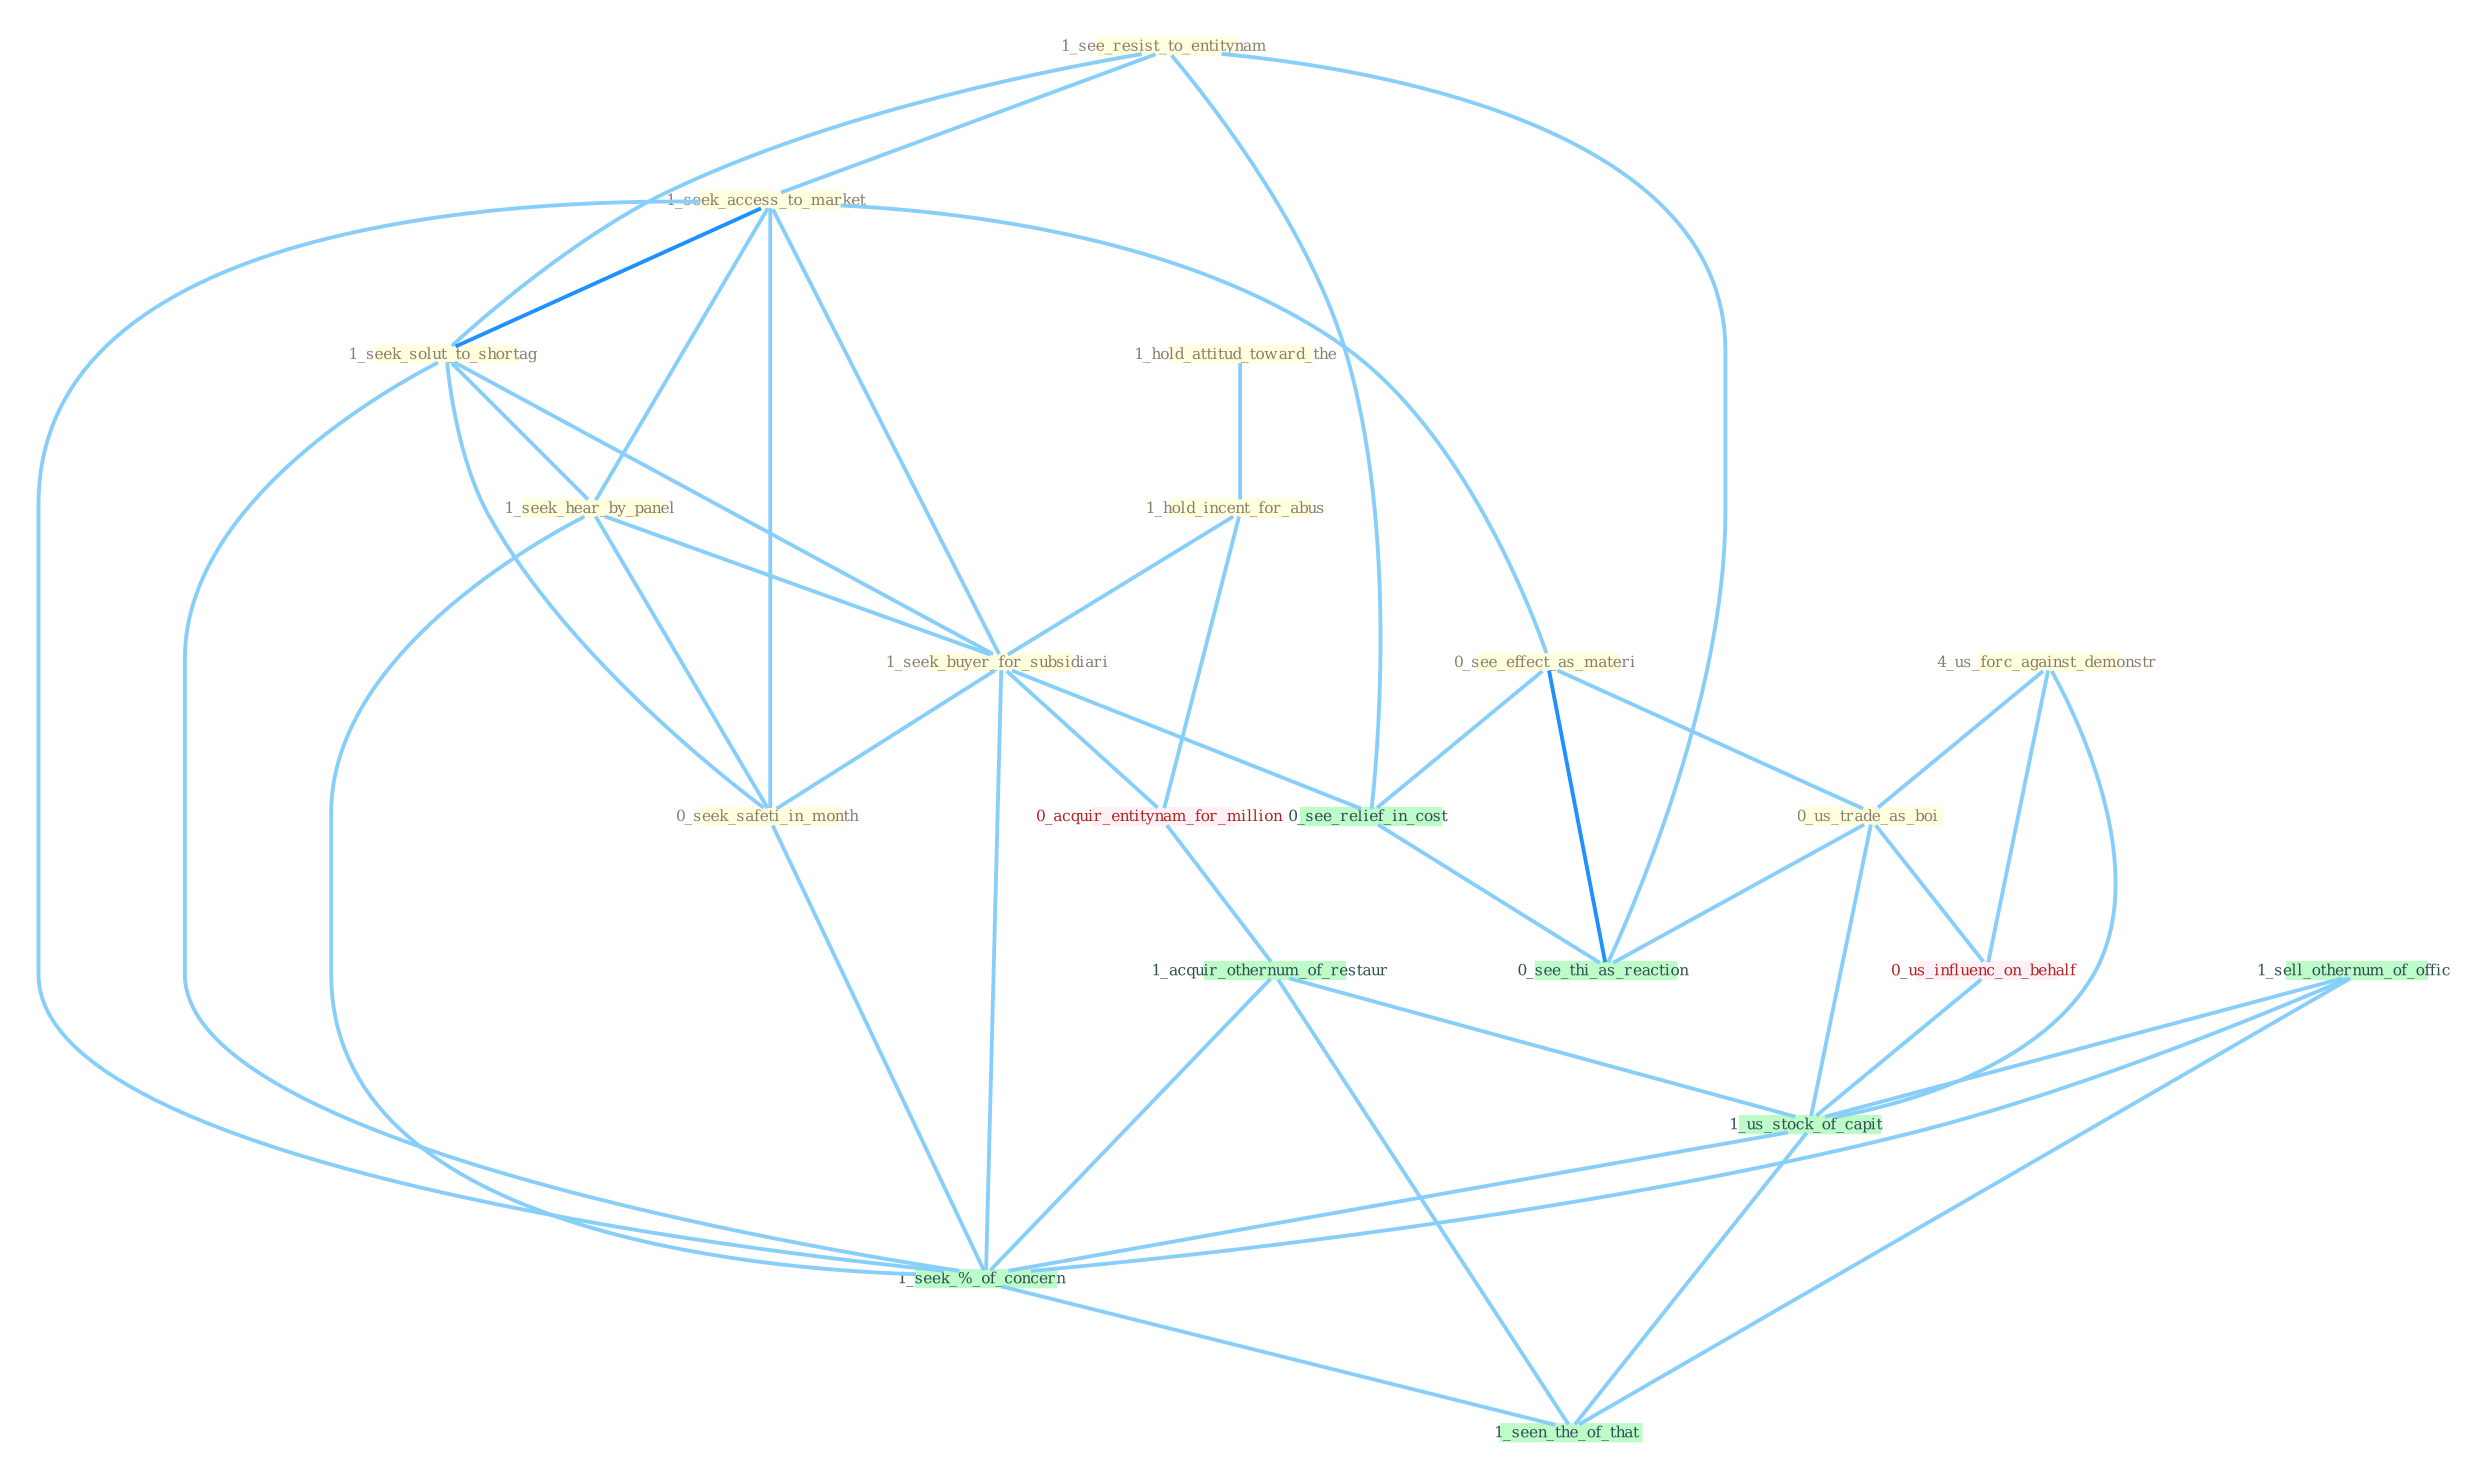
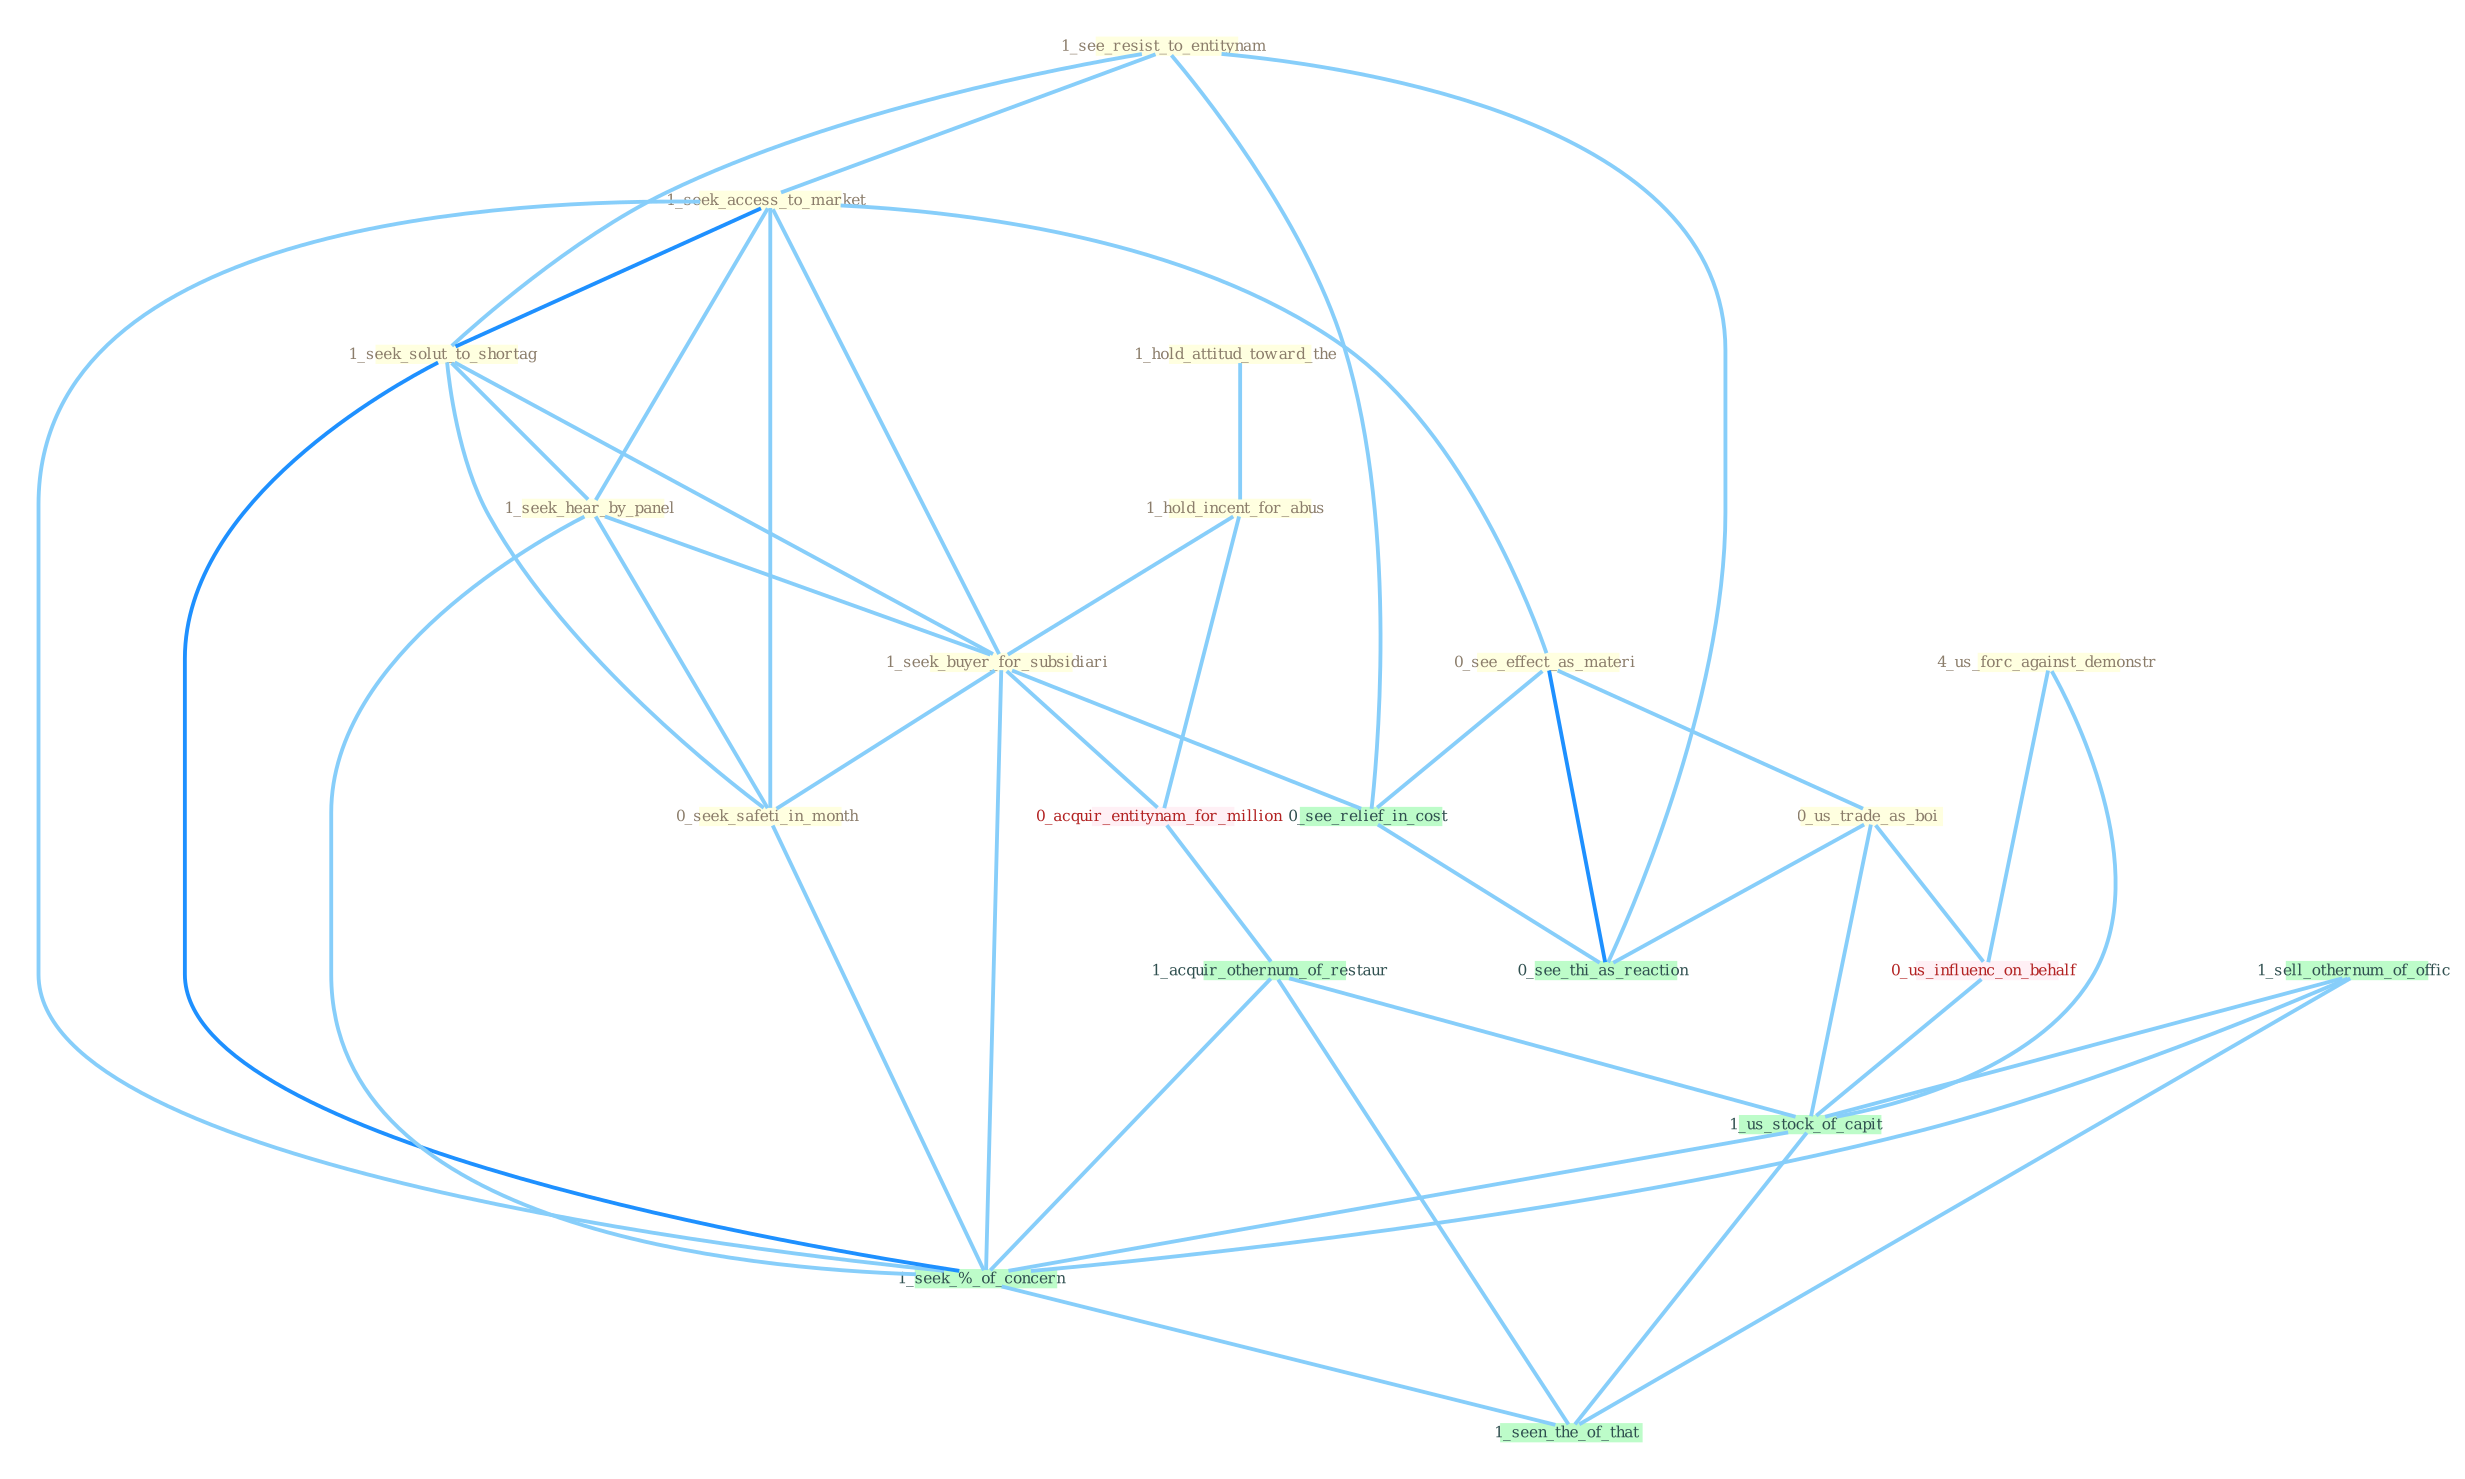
edge "4_us_forc_against_demonstr" -- "0_us_trade_as_boi": removed
edge "1_seek_solut_to_shortag" -- "1_seek_%_of_concern": color #87cefa -> #1e90ff
